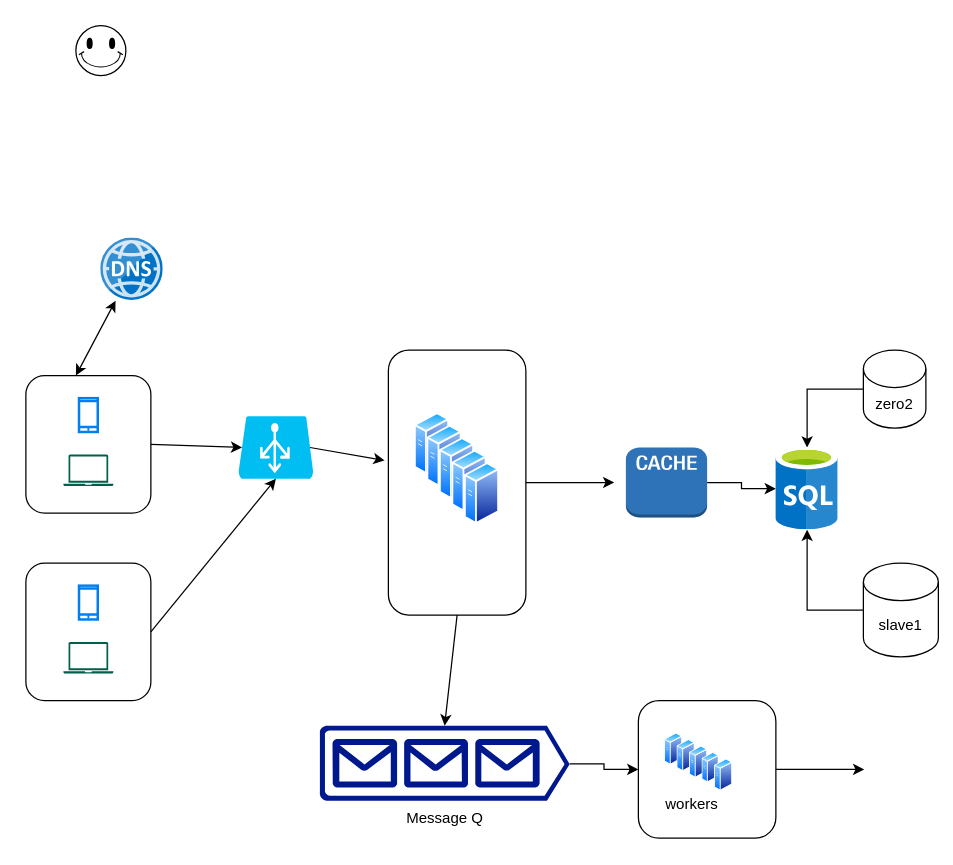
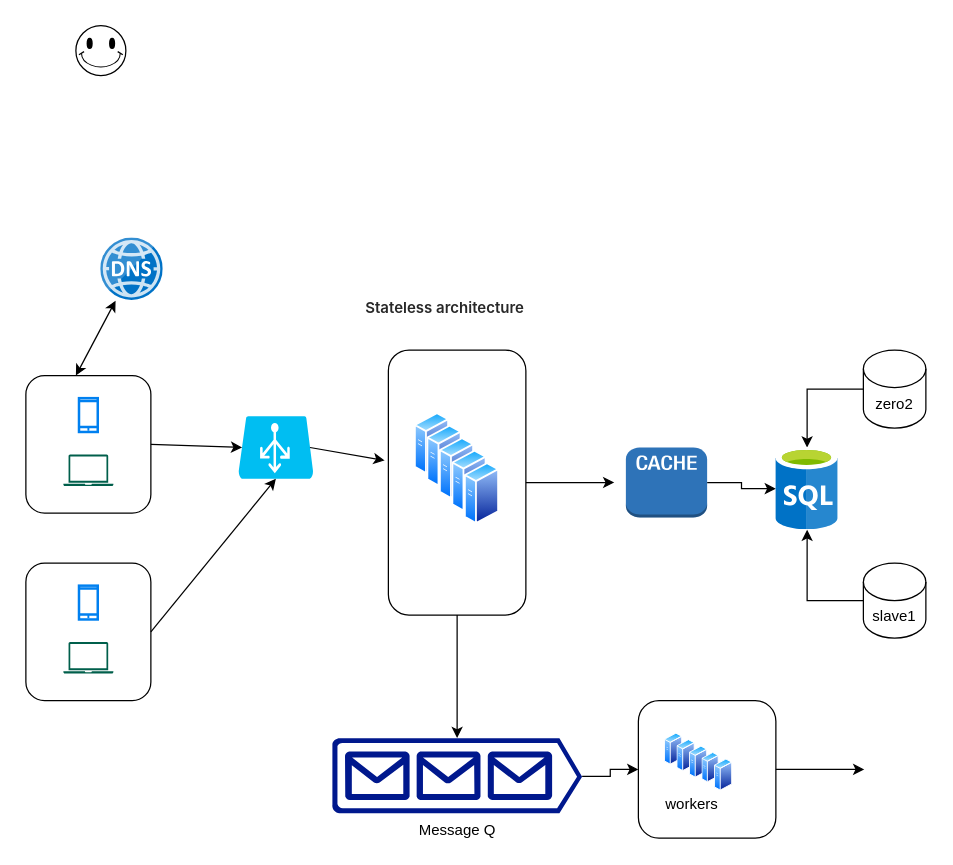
node "Stateless architecture": added
node "slave1": size 75x94 -> 63x75
node "Message Q": moved (444, 763) -> (457, 776)
